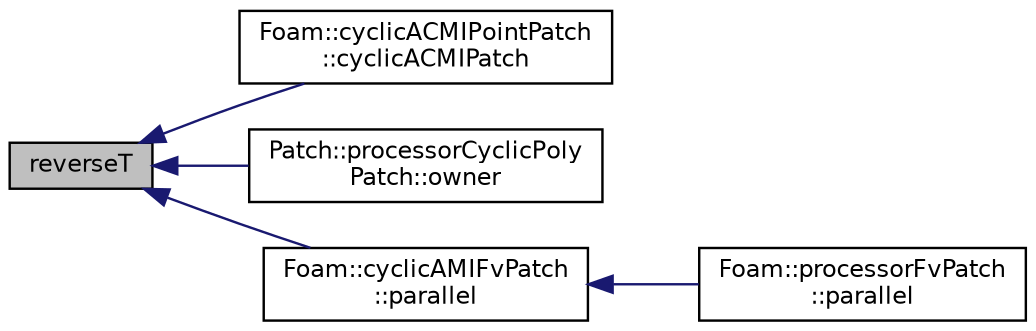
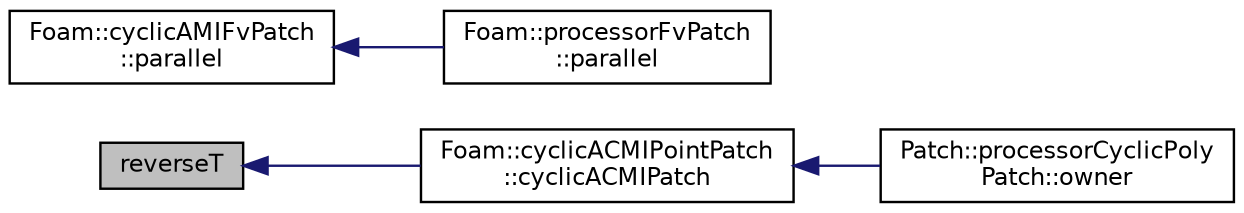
edge "Patch::processorCyclicPoly Patch::owner" -> "reverseT": now "Patch::processorCyclicPoly Patch::owner" -> "Foam::cyclicACMIPointPatch ::cyclicACMIPatch"
edge "Foam::cyclicAMIFvPatch ::parallel" -> "reverseT": removed
